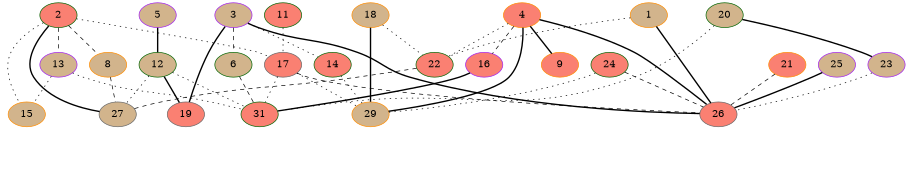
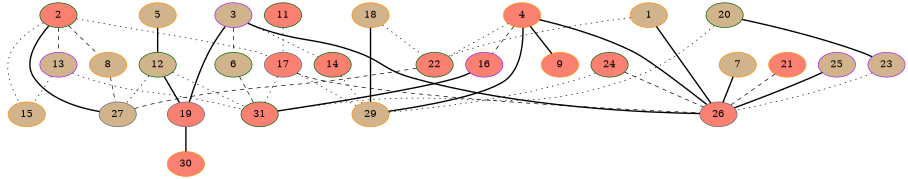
node "5": color purple -> darkorange
node "7": added
node "30": added
